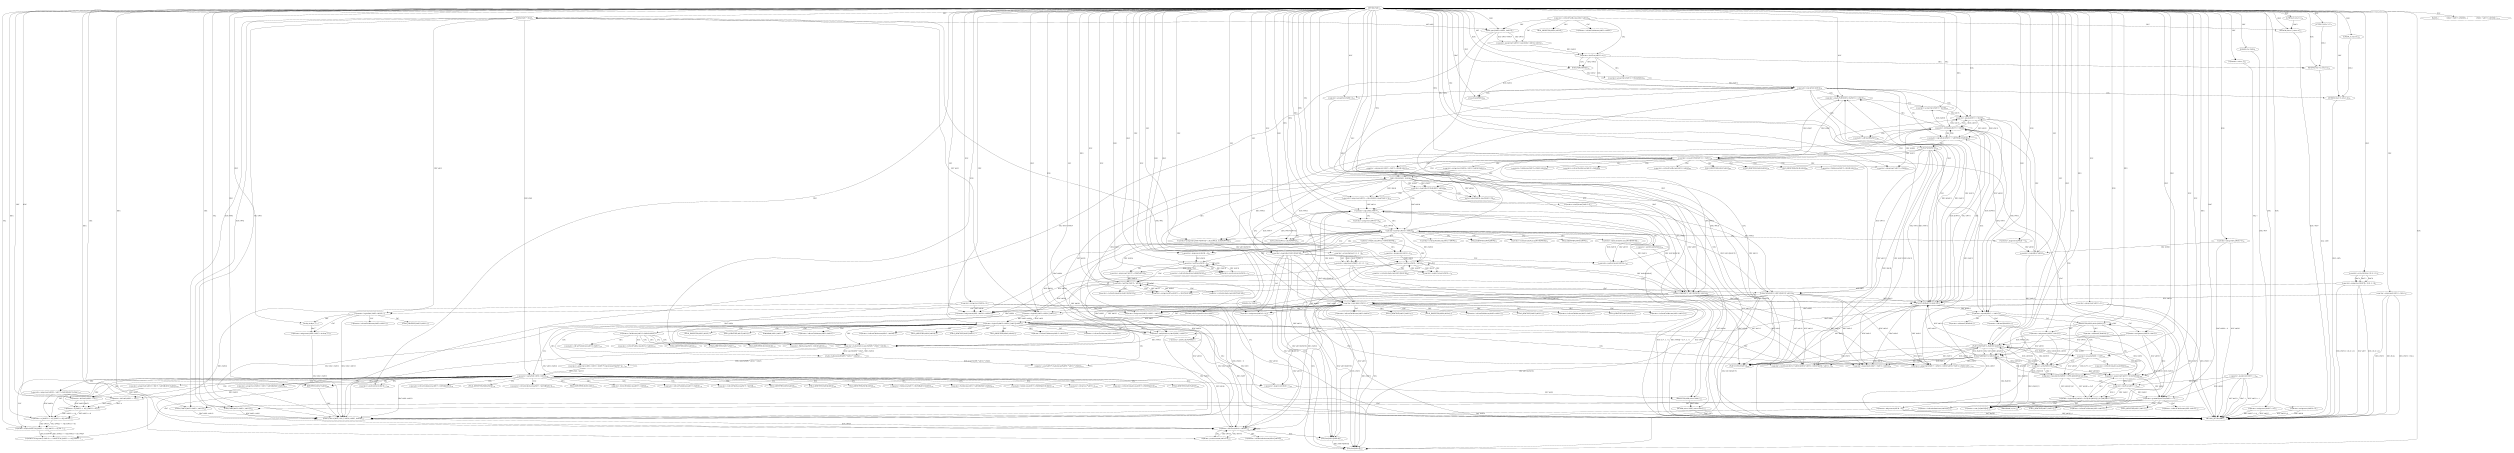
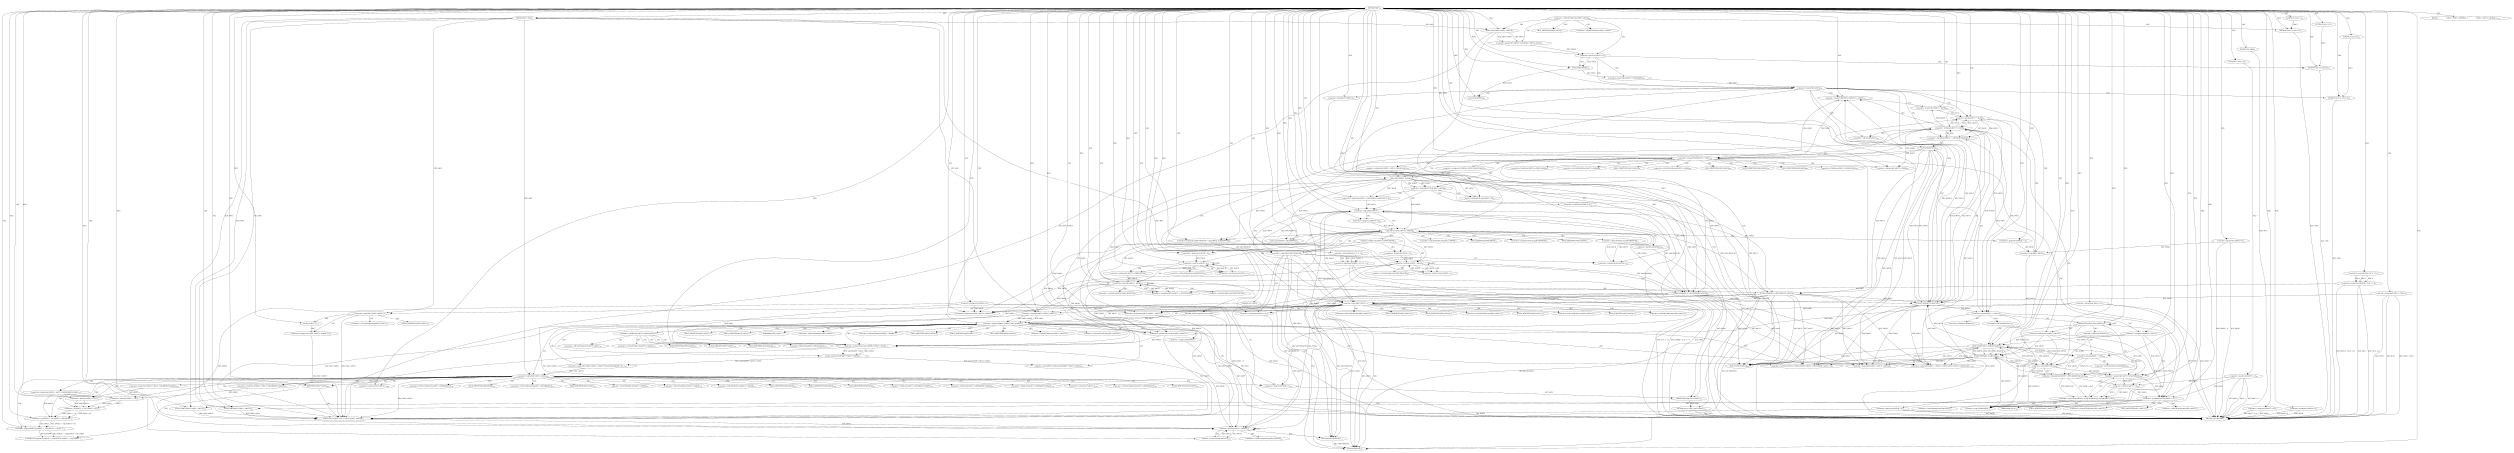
edge "(METHOD,FUN1)" -> "(<operator>.logicalNot,!VAR20)": now "(<operator>.logicalNot,!VAR12)" -> "(<operator>.logicalNot,!VAR20)"
node "(FIELD_IDENTIFIER,VAR41,VAR41)": added
